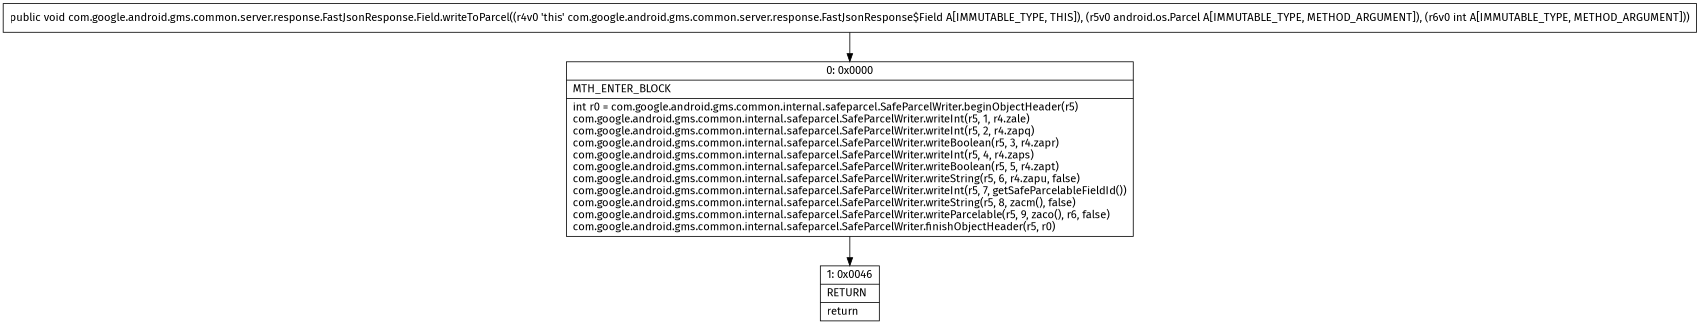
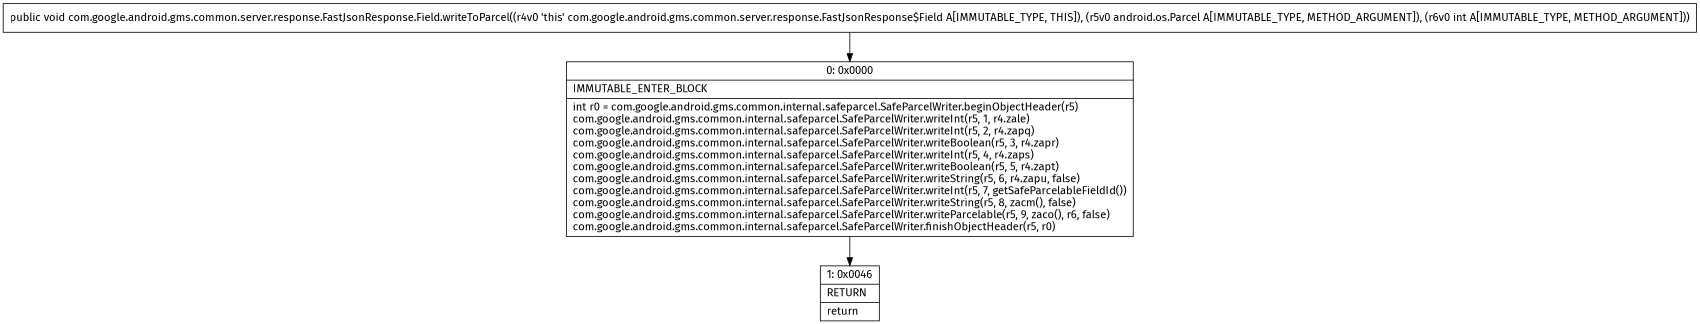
node "0: 0x0000": text "MTH_ENTER_BLOCK" -> "IMMUTABLE_ENTER_BLOCK"
